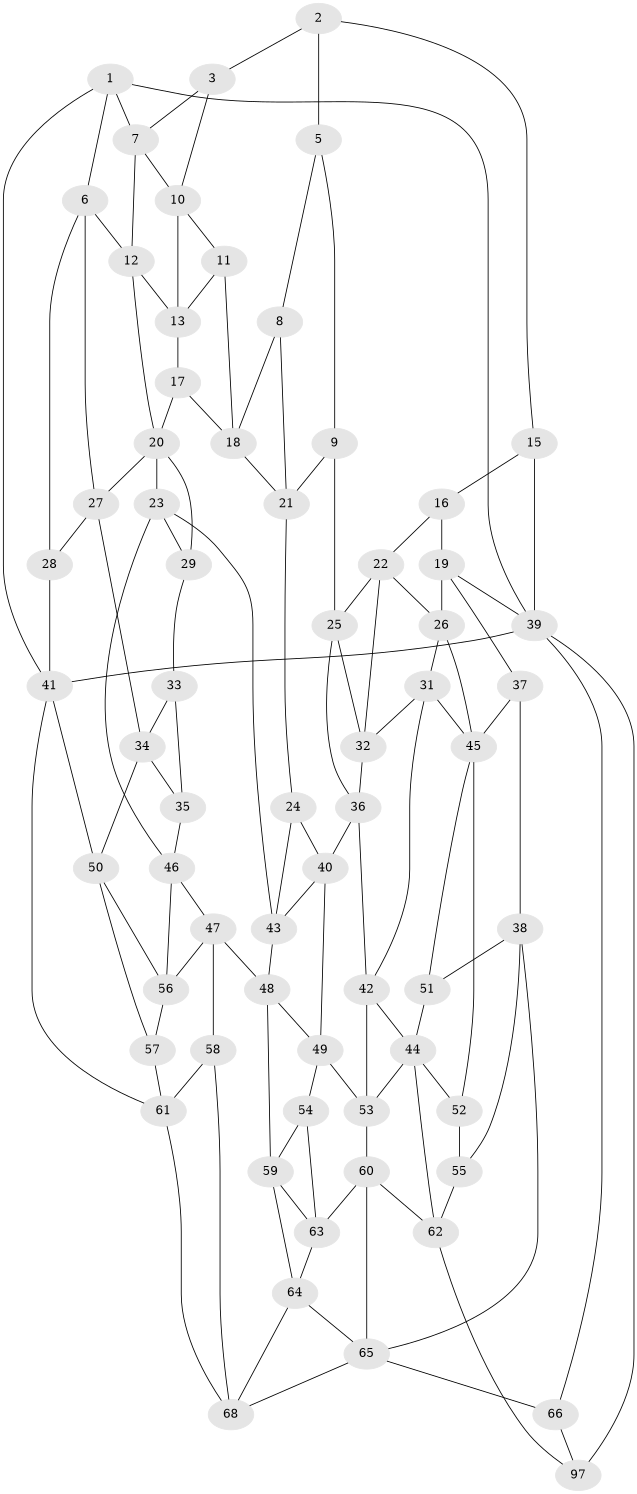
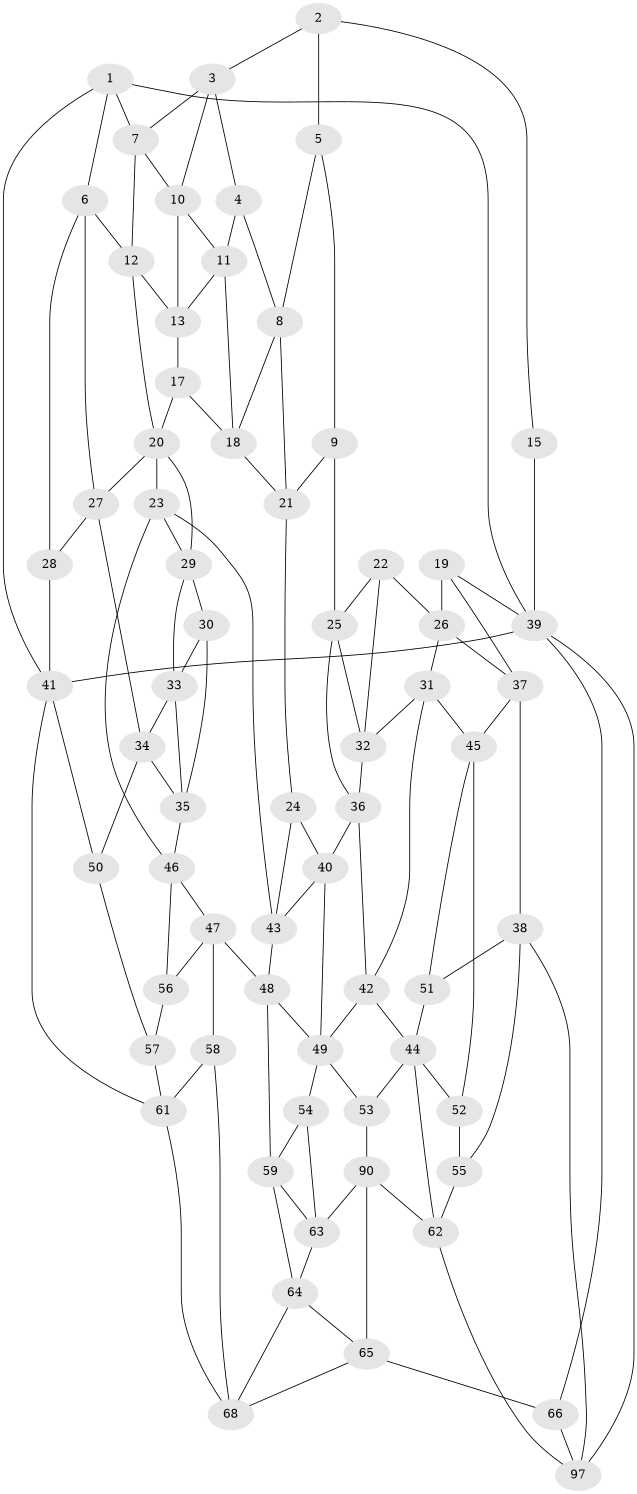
node "4": added
node "16": removed
node "30": added
edge "26" -- "45": now "26" -- "37"
edge "50" -- "56": removed
edge "42" -- "53": now "42" -- "49"
node "60": label "60" -> "90"
edge "38" -- "65": now "38" -- "97"
